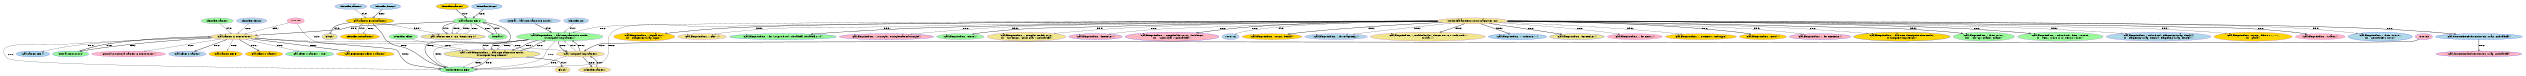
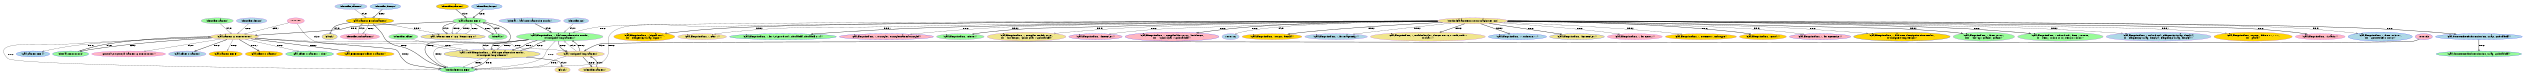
node "(Identifier,xnh_namesz)": fillcolor gold -> lightpink
node "(Call,do_note_netbsd_version(ms, swap, &nbuf[doff]))": fillcolor lightpink -> palegreen
